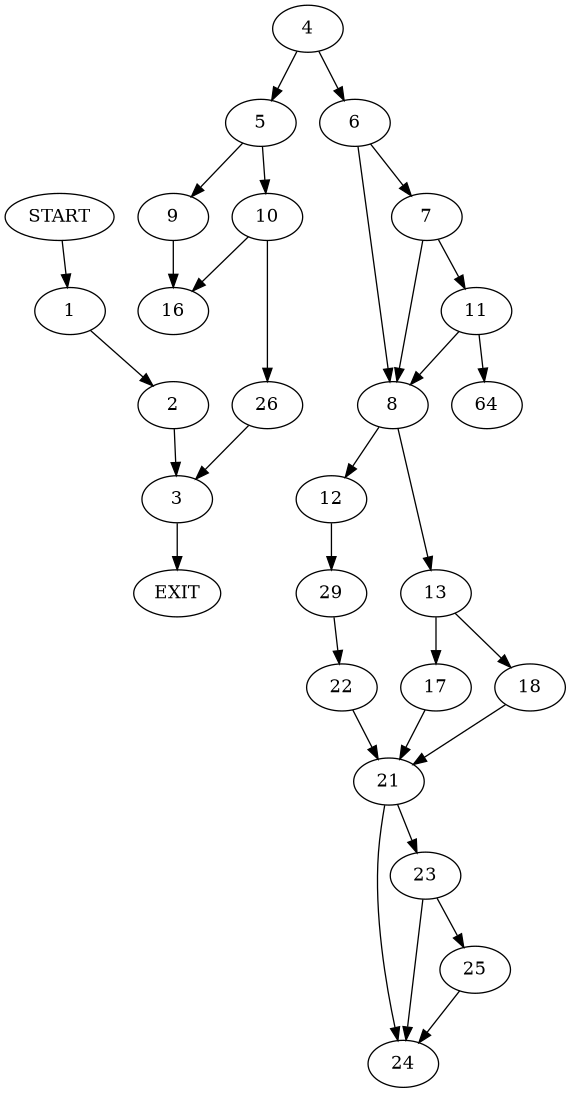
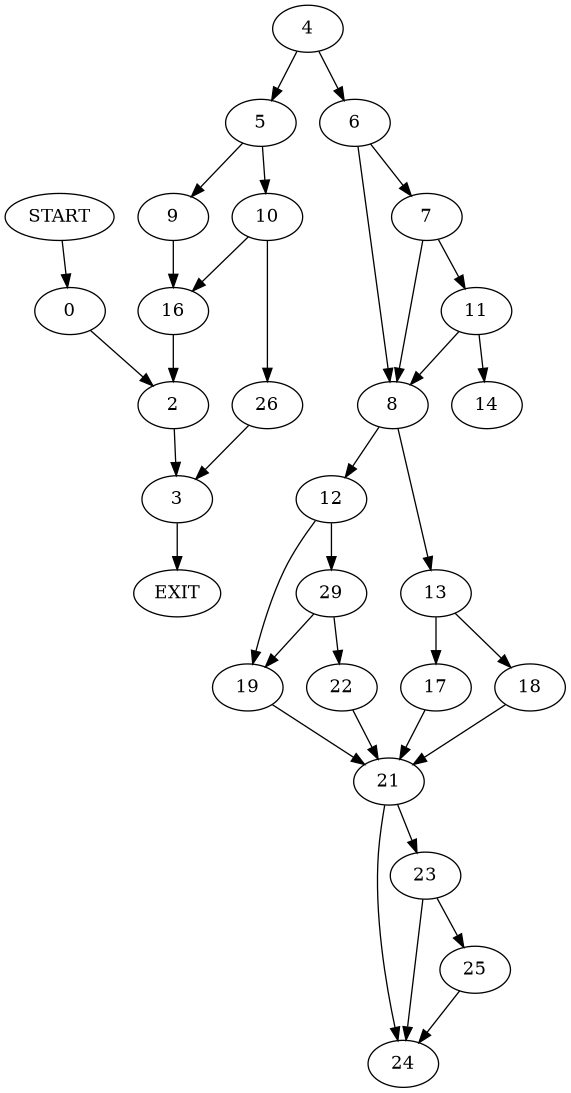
node "1": label "1" -> "0"
edge "16" -> "2": added
node "64": label "64" -> "14"
node "19": added
